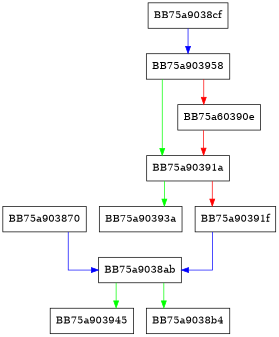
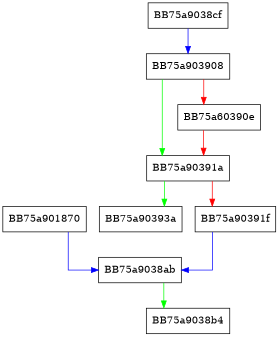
node "BB75a903958": label "BB75a903958" -> "BB75a903908"
node "BB75a903870": label "BB75a903870" -> "BB75a901870"
node "BB75a903945": removed
